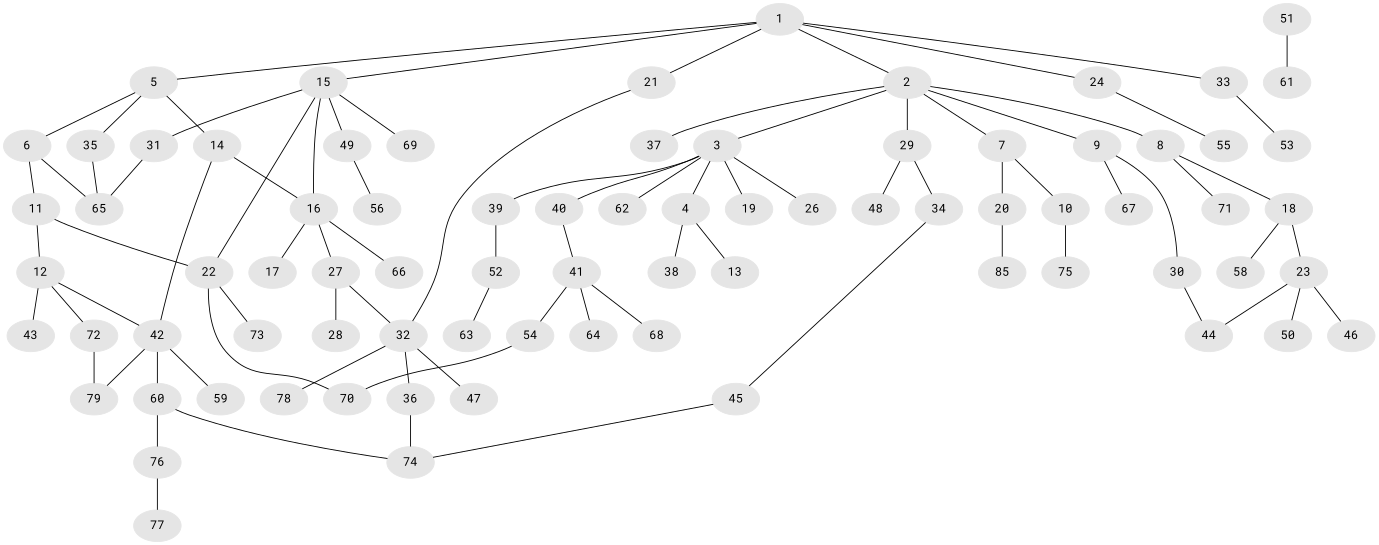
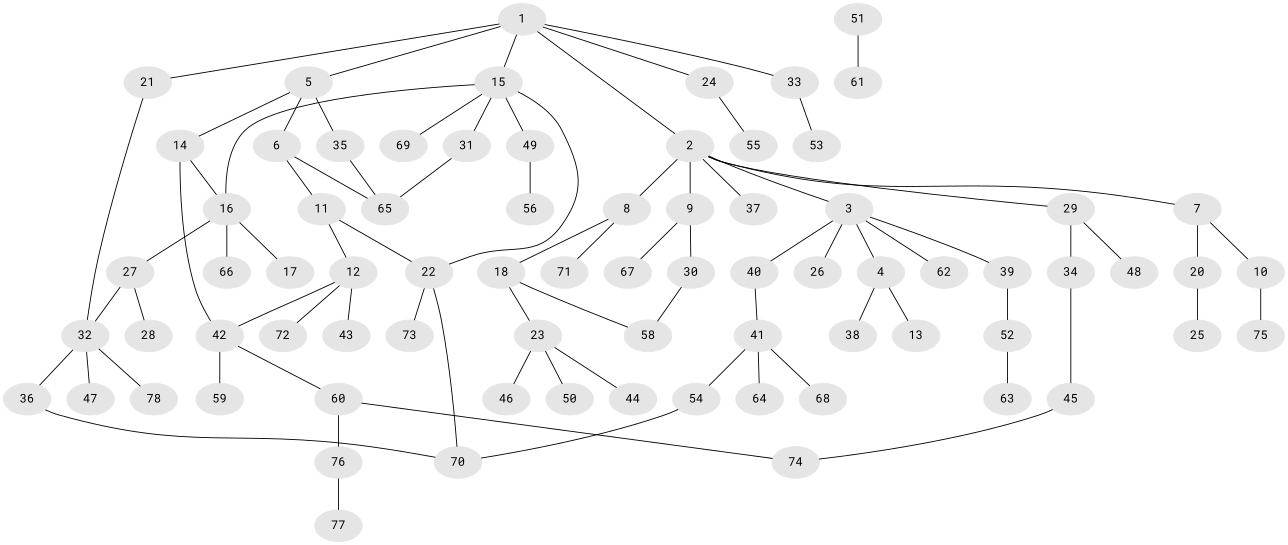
node "19": removed
node "85": label "85" -> "25"
edge "30" -- "44": now "30" -- "58"
node "79": removed
edge "36" -- "74": now "36" -- "70"
